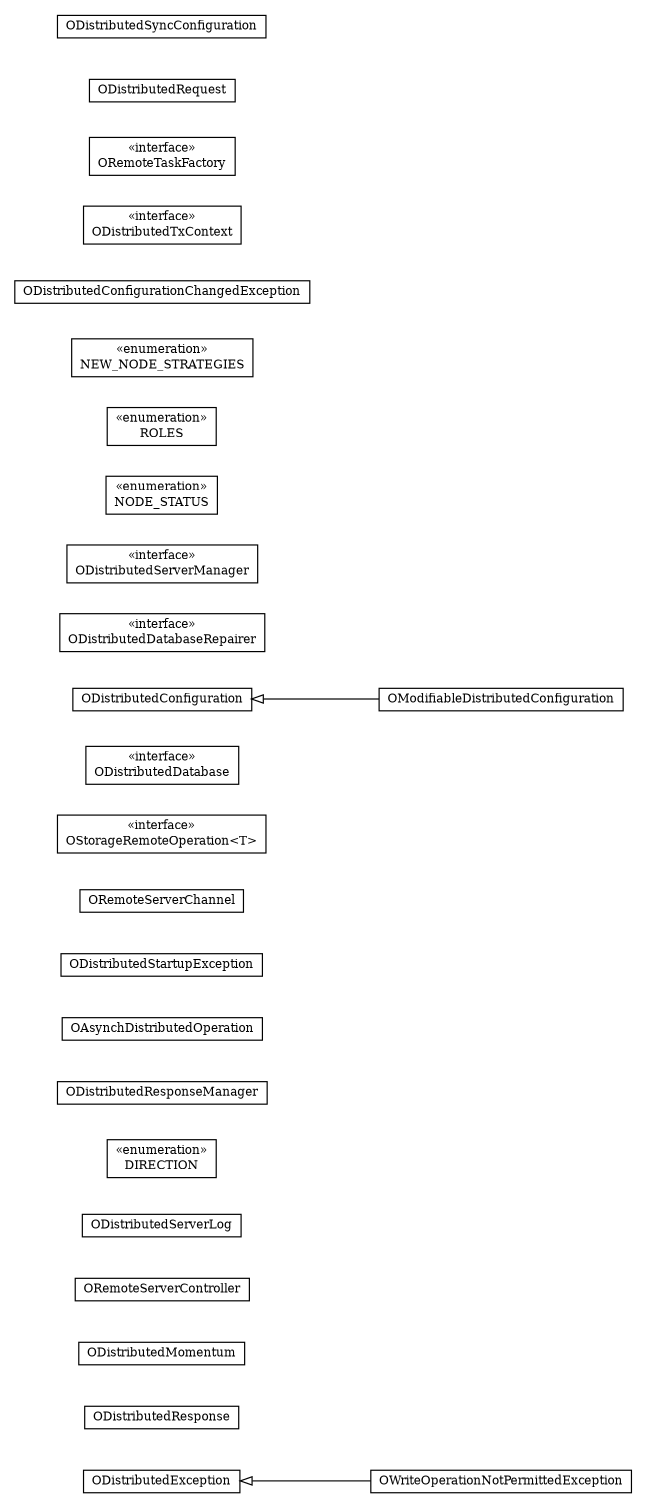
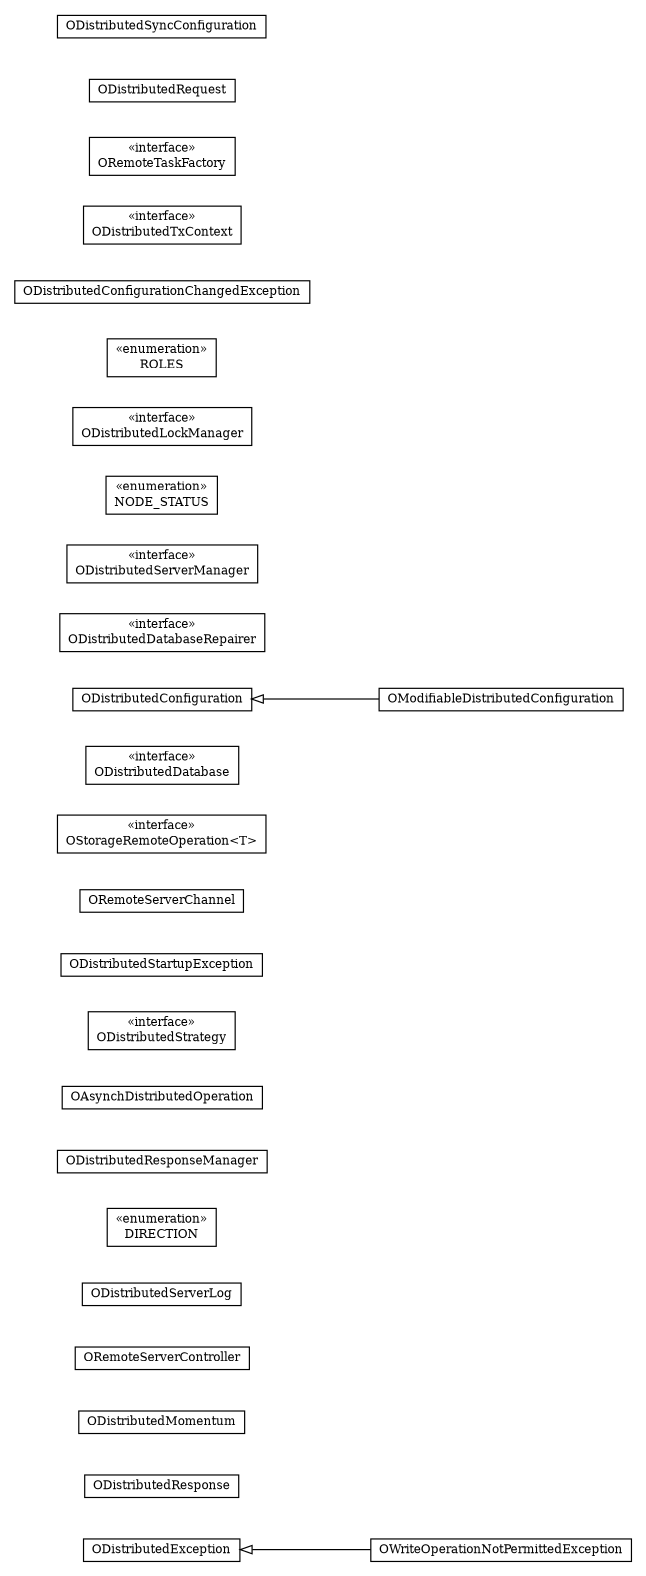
node "NEW_NODE_STRATEGIES": removed
node "ODistributedLockManager": added
node "ODistributedStrategy": added
